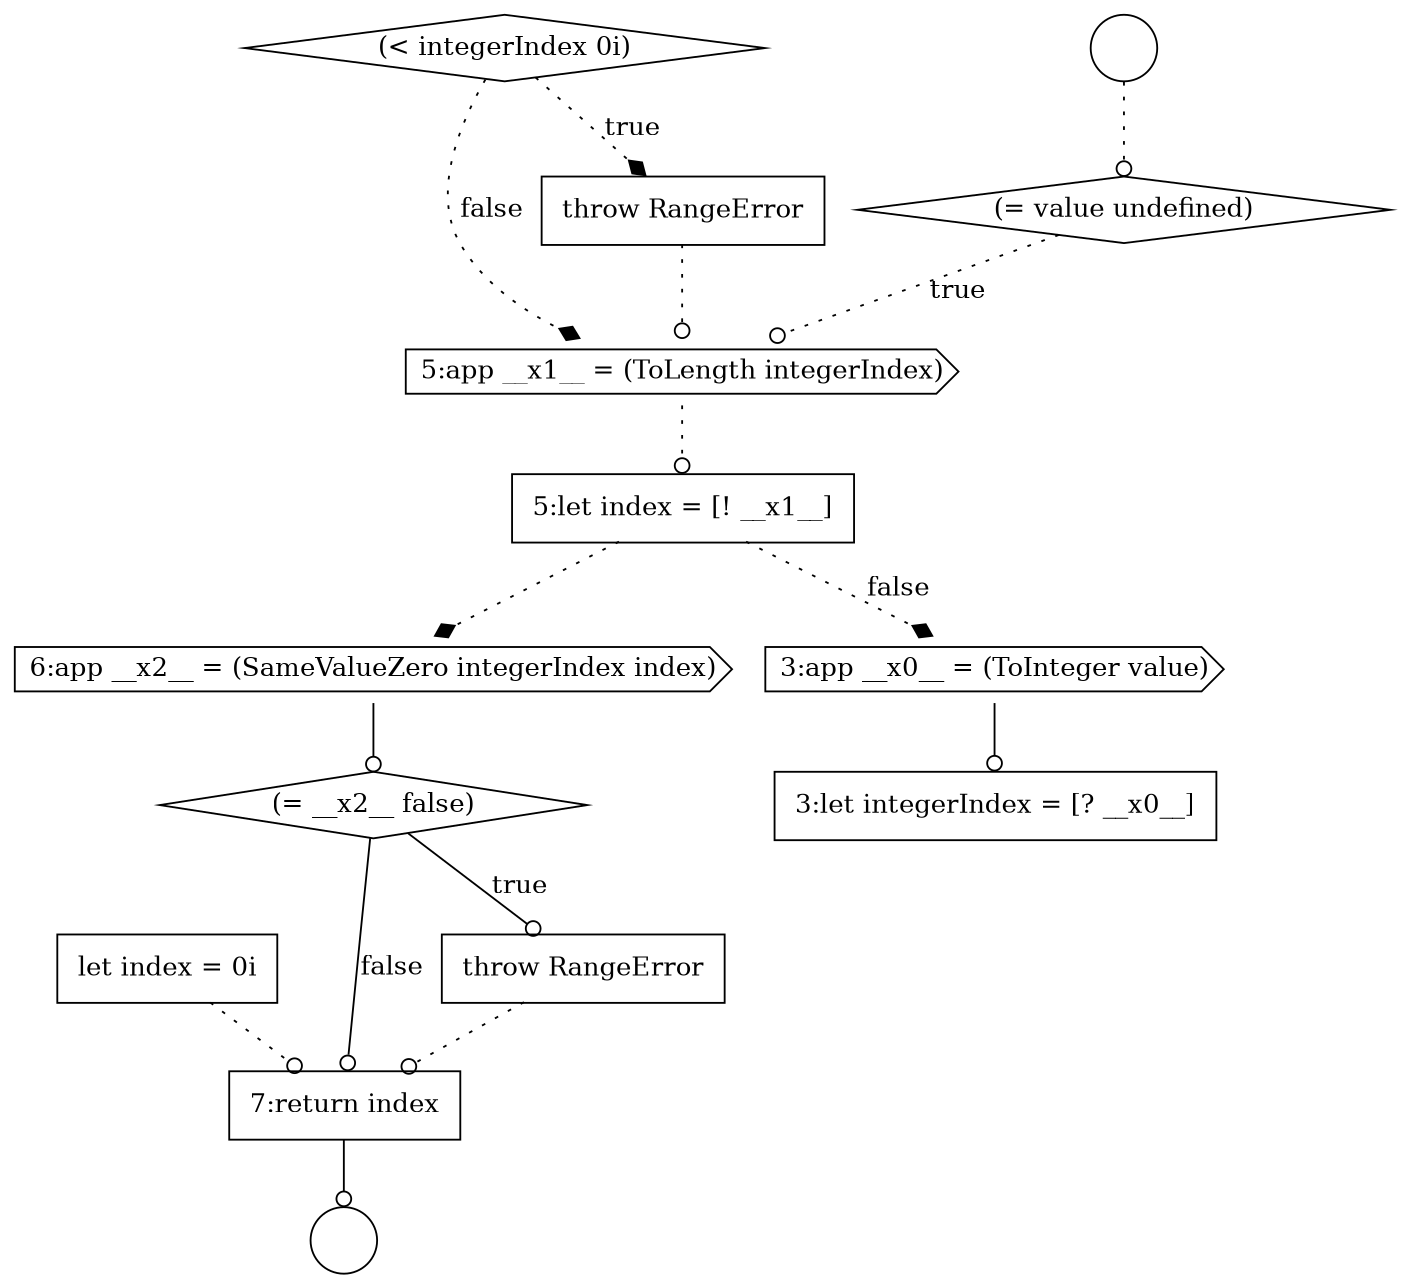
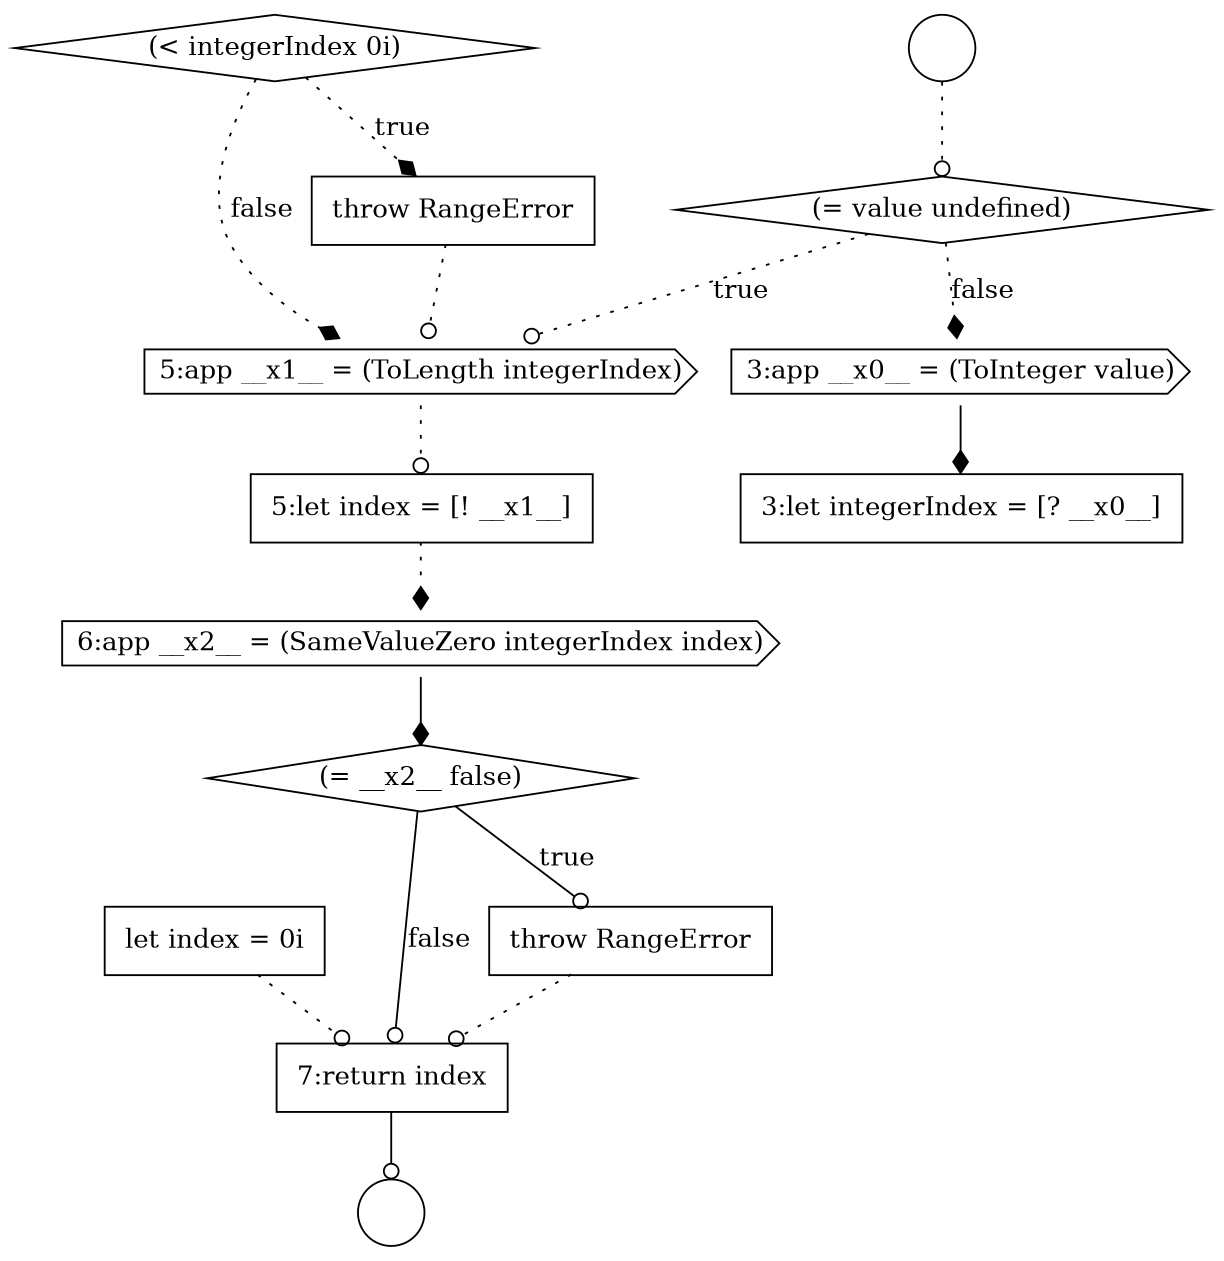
edge "5:let index = [! __x1__]" -> "3:app __x0__ = (ToInteger value)": now "(= value undefined)" -> "3:app __x0__ = (ToInteger value)"
edge "3:app __x0__ = (ToInteger value)" -> "3:let integerIndex = [? __x0__]": arrowhead odot -> diamond
edge "6:app __x2__ = (SameValueZero integerIndex index)" -> "(= __x2__ false)": arrowhead odot -> diamond
